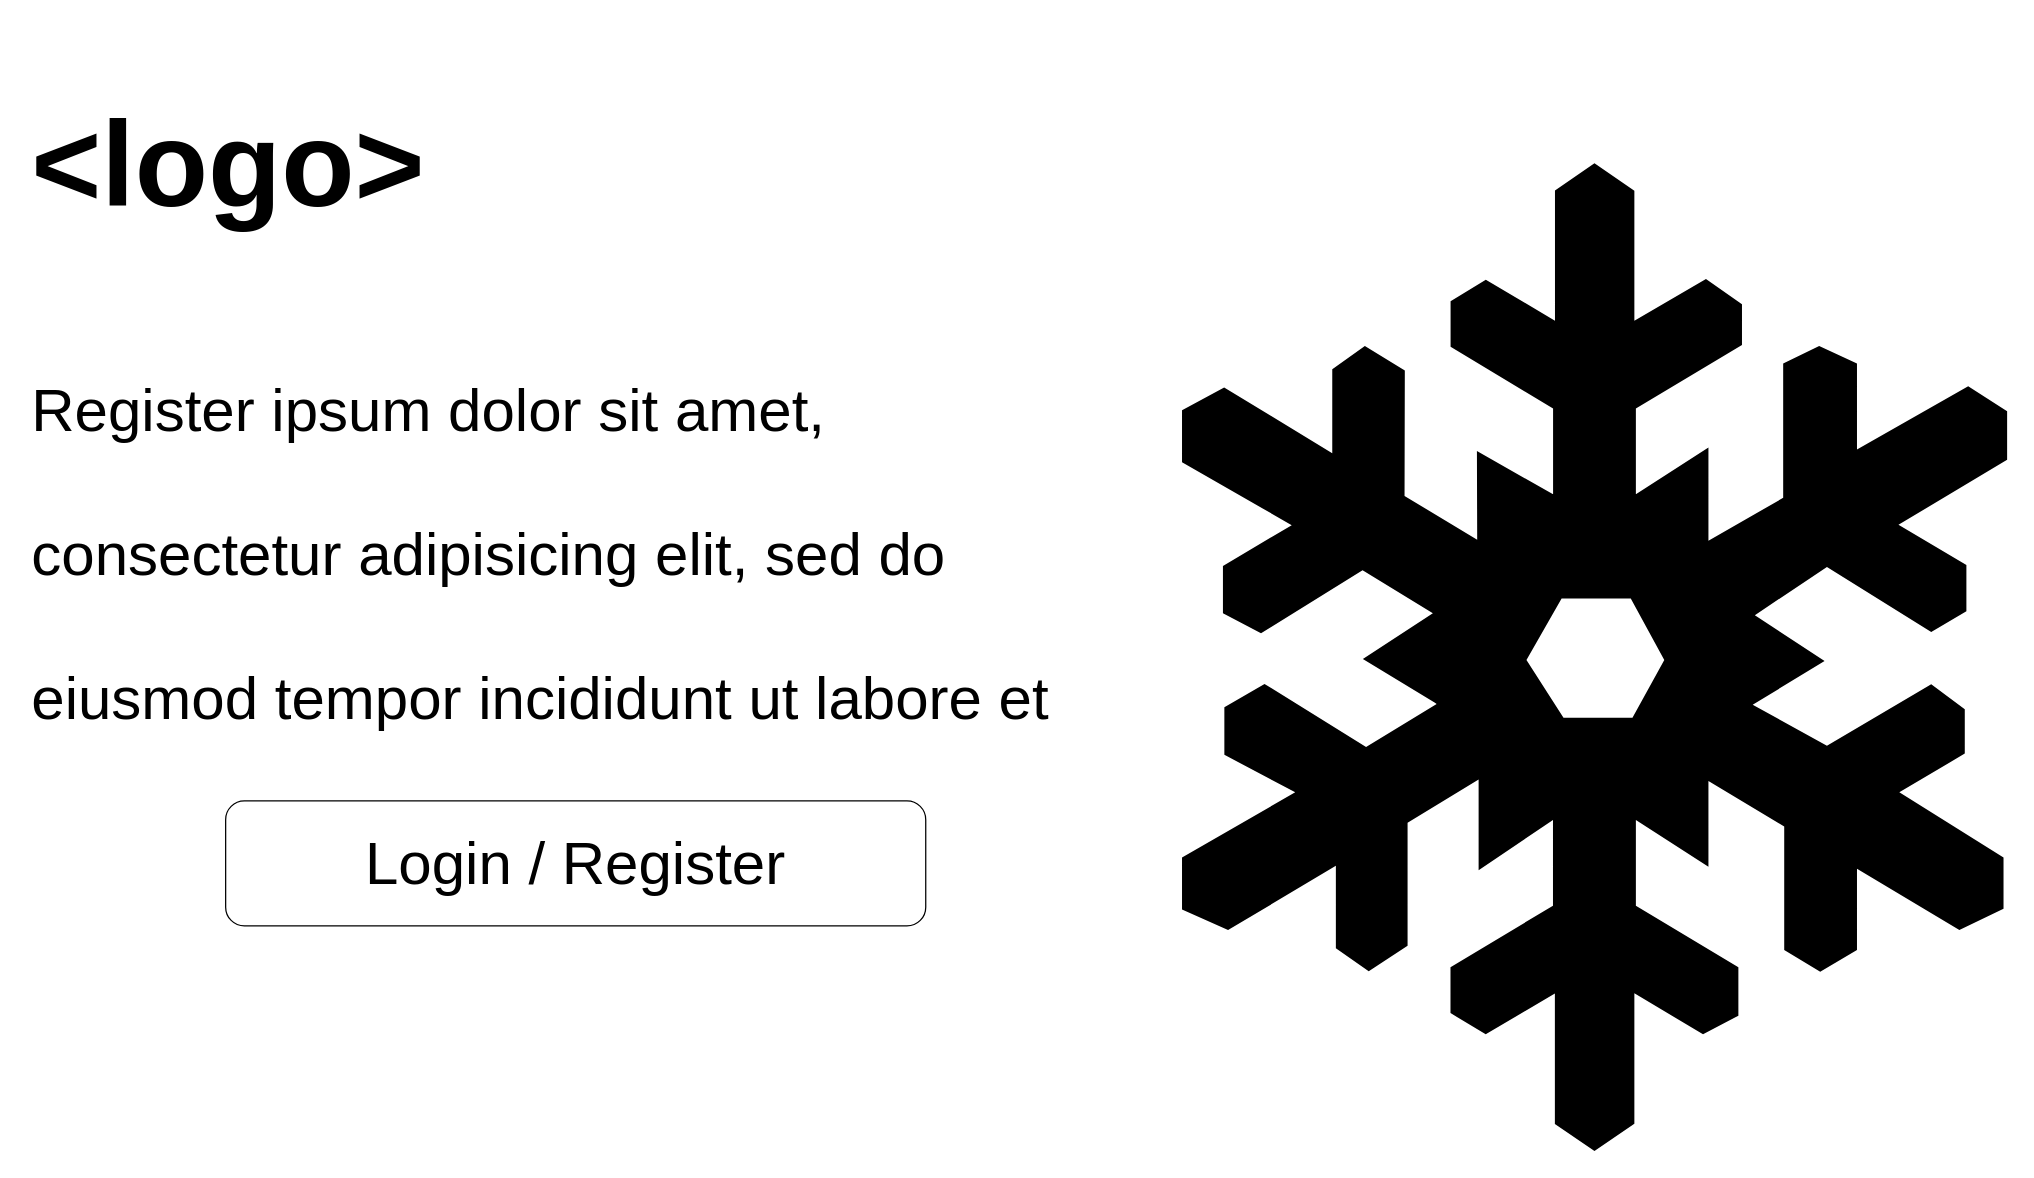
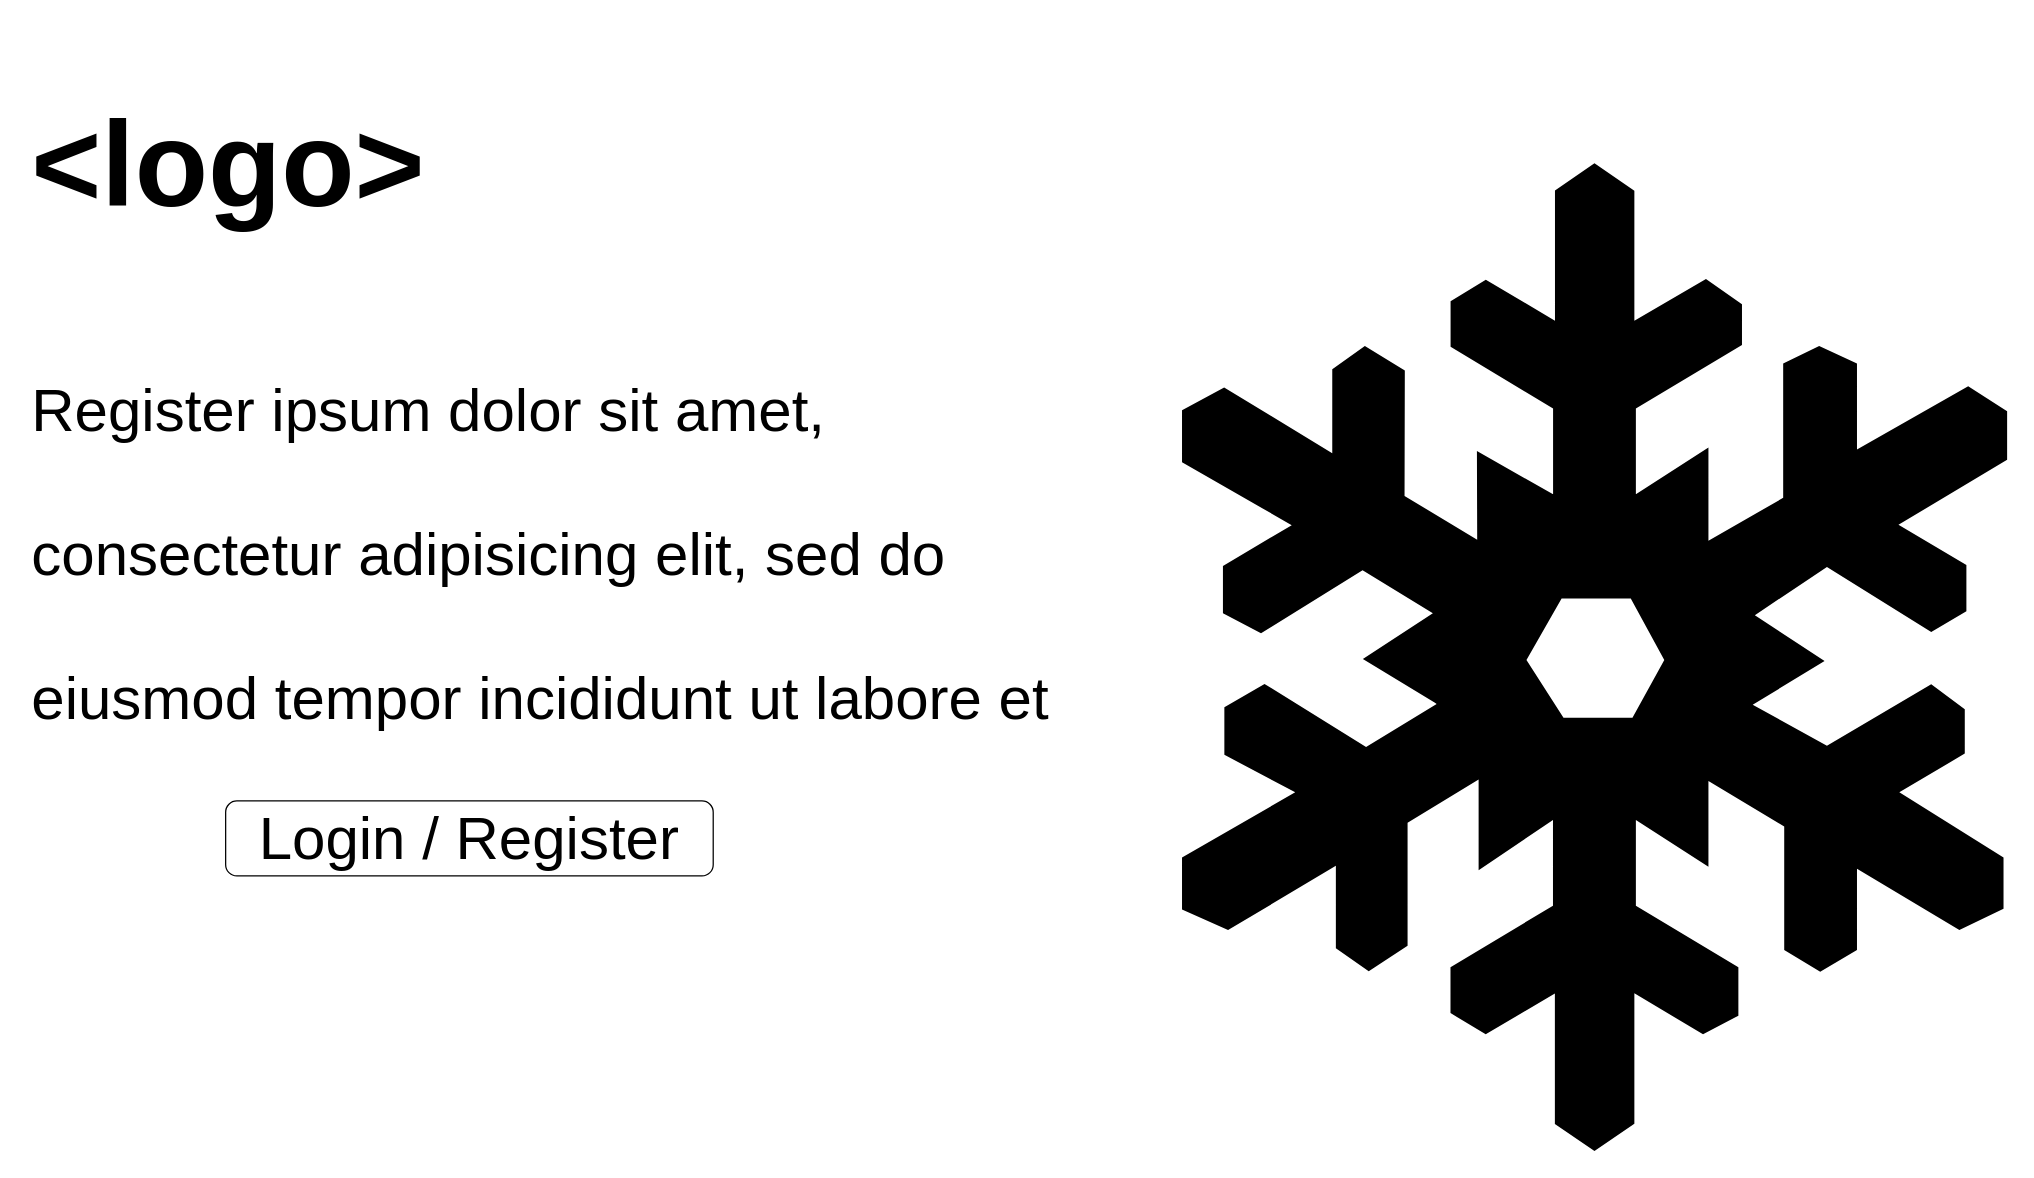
node "Login / Register": size 700x125 -> 488x75
